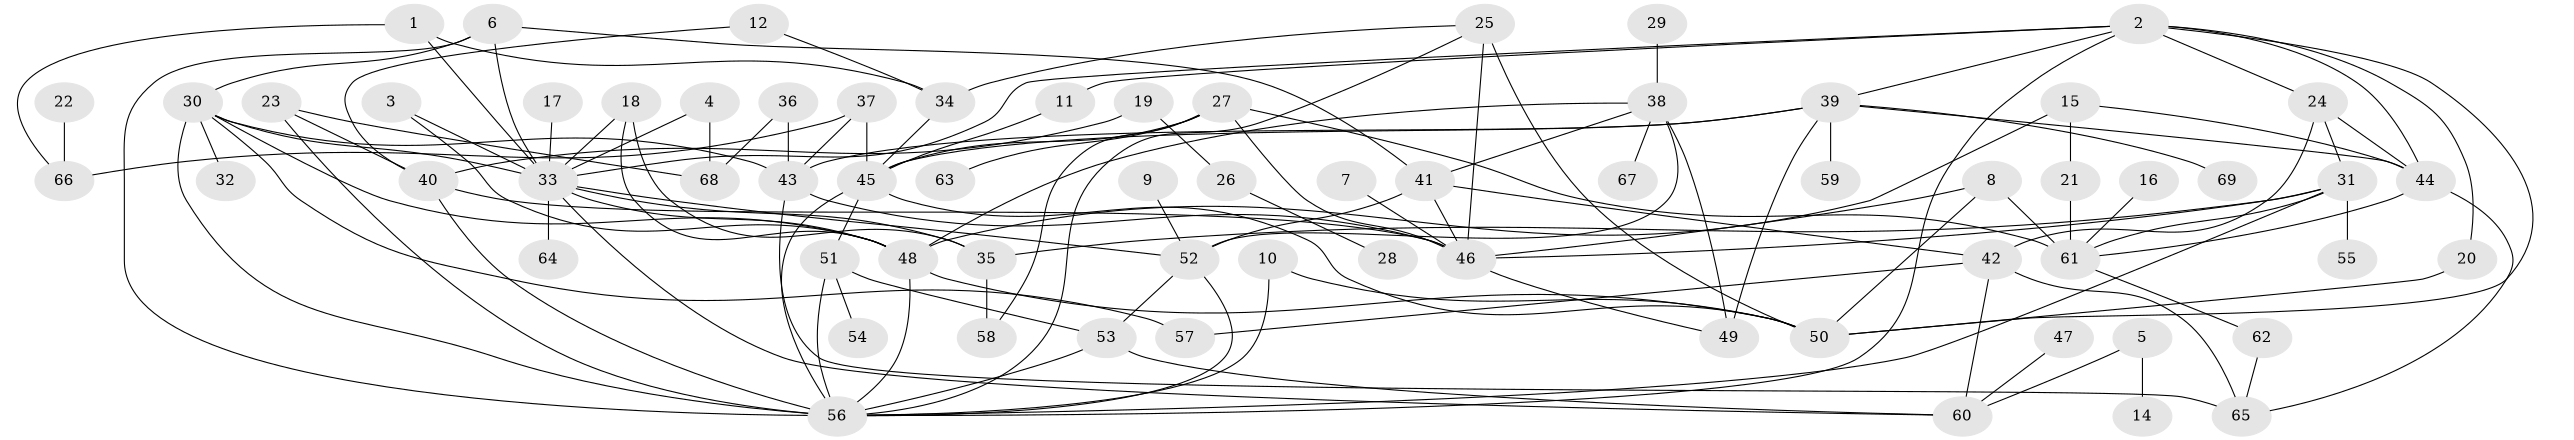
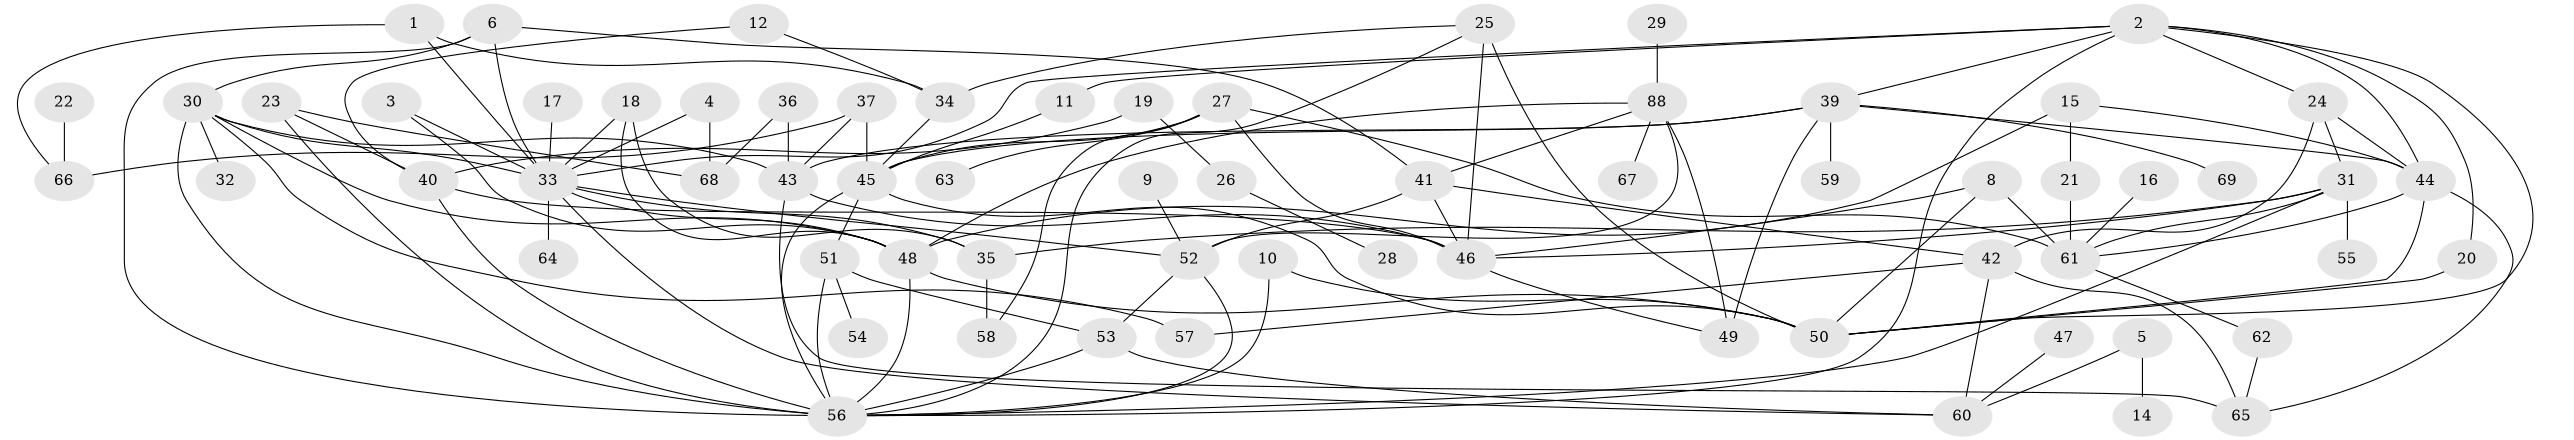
node "38": label "38" -> "88"
node "7": removed
edge "44" -- "50": added
